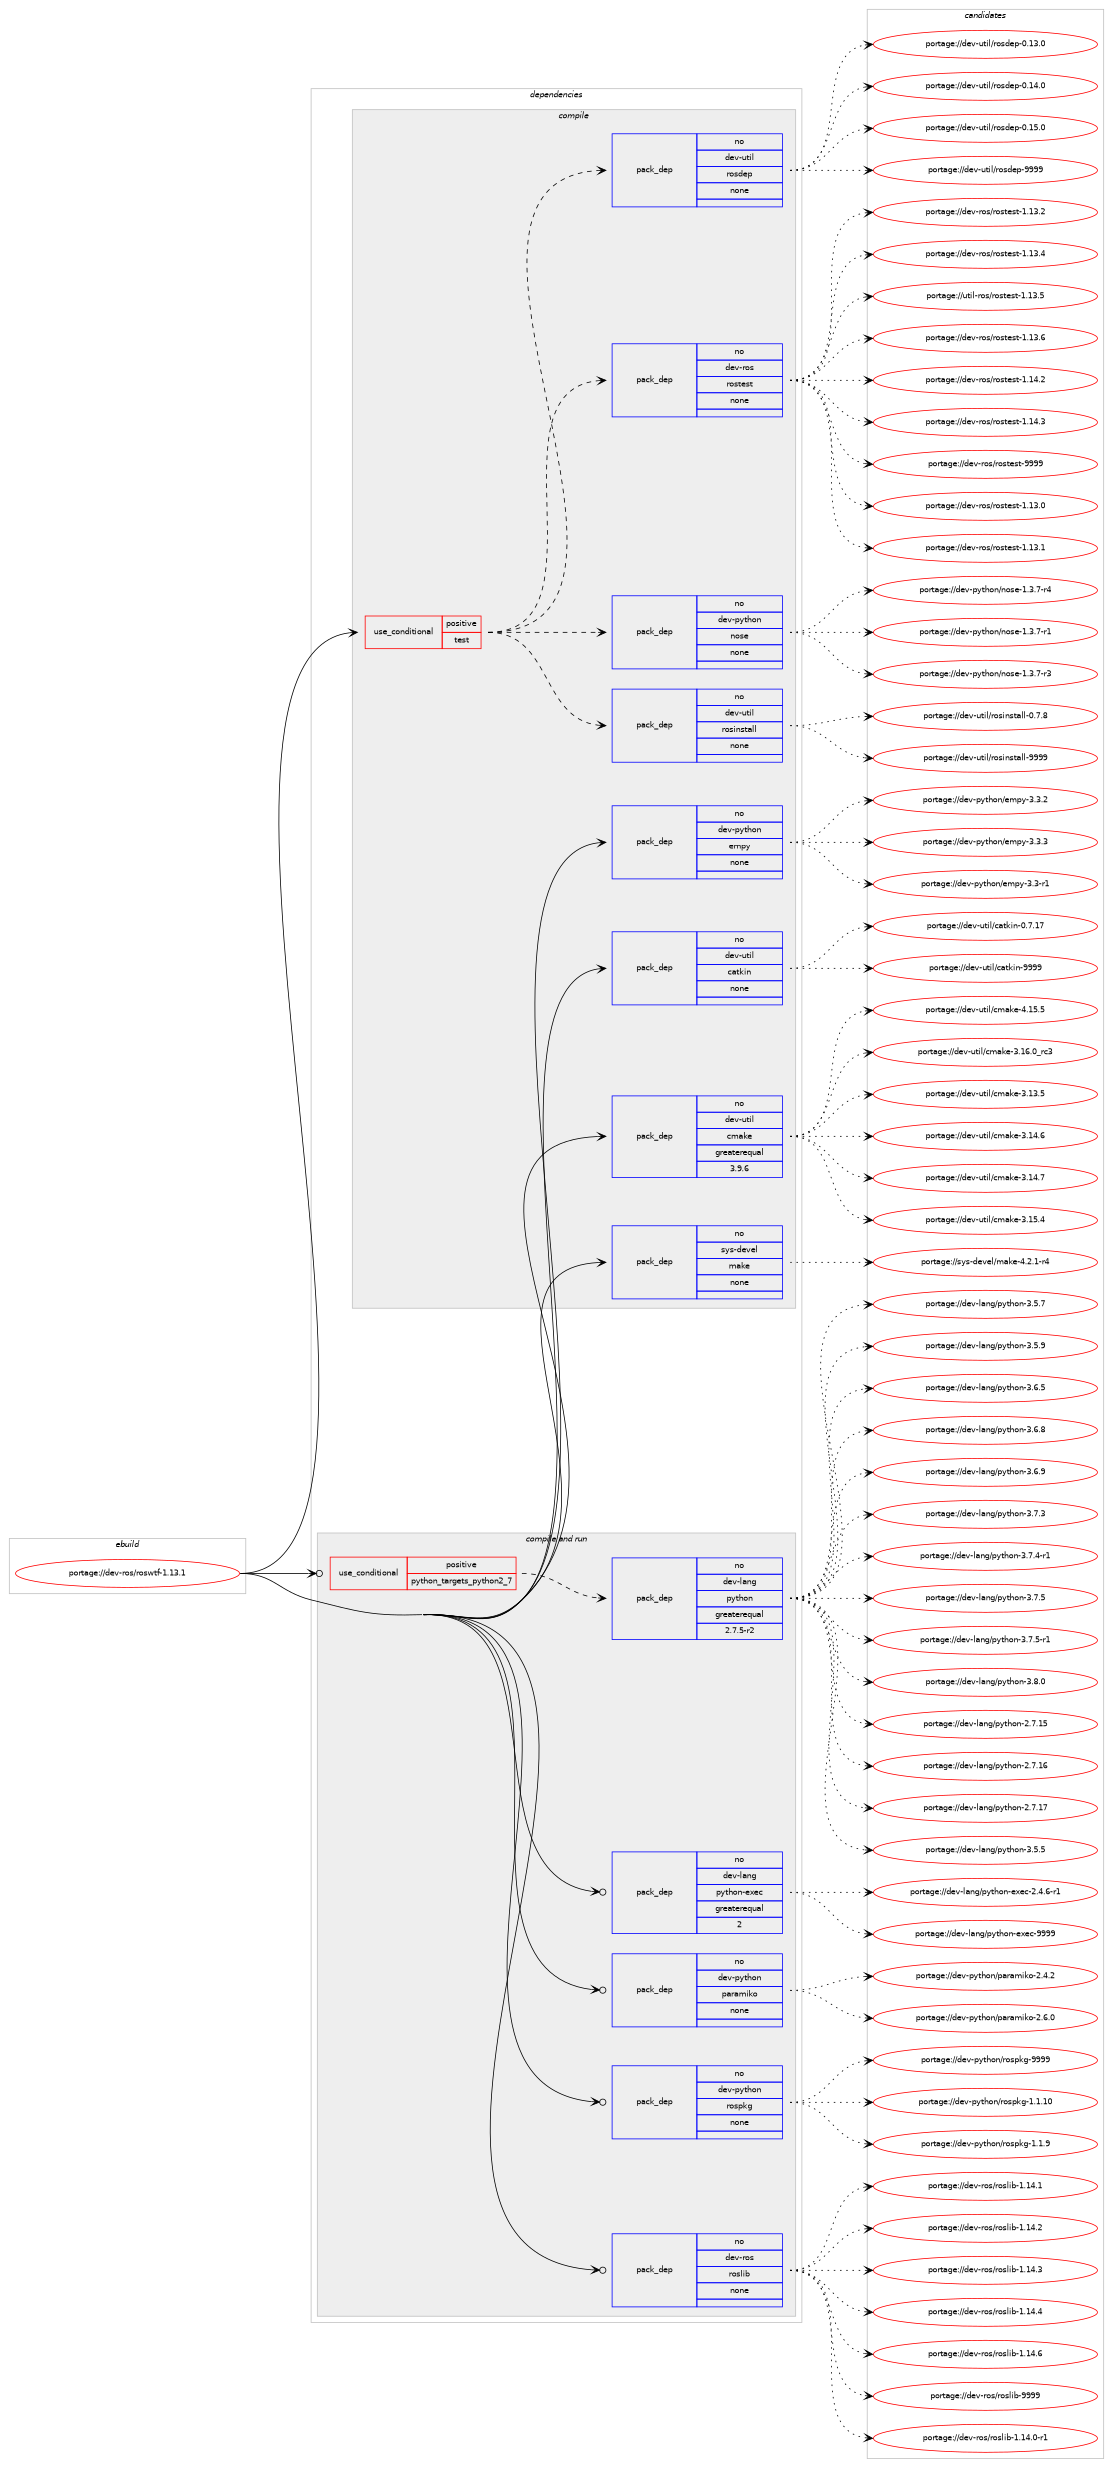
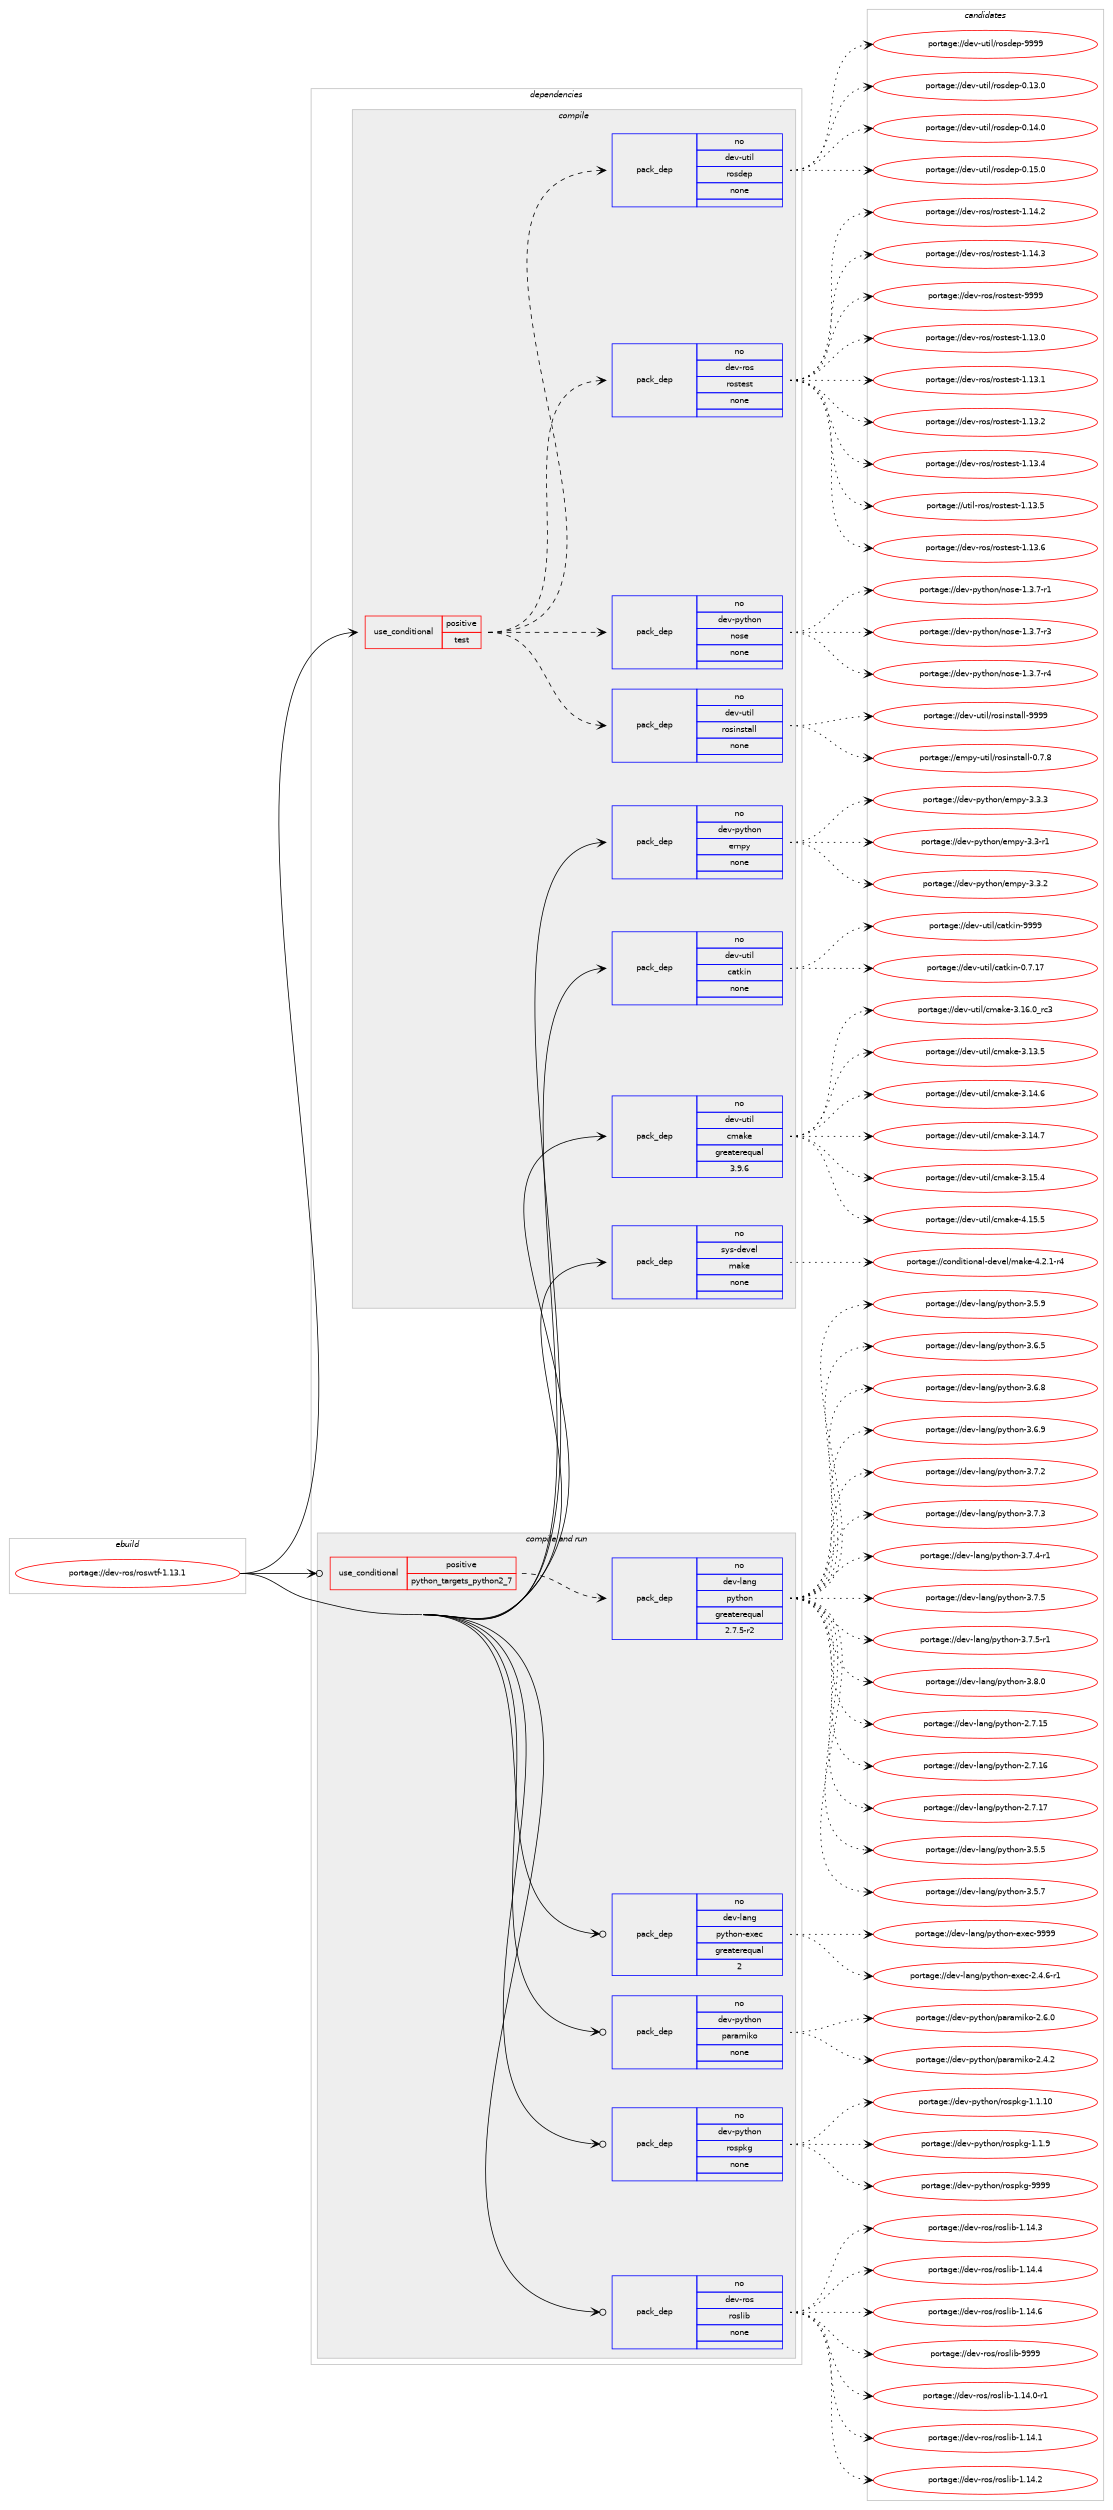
node "portage://dev-util/rosinstall-0.7.8": label "portage://dev-util/rosinstall-0.7.8" -> "portage://empy-util/rosinstall-0.7.8"
node "portage://sys-devel/make-4.2.1-r4": label "portage://sys-devel/make-4.2.1-r4" -> "portage://conditional-devel/make-4.2.1-r4"
node "portage://dev-lang/python-3.7.2": added
